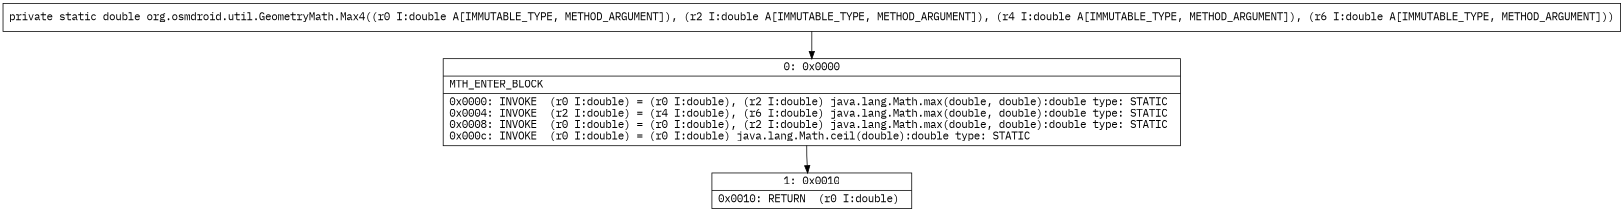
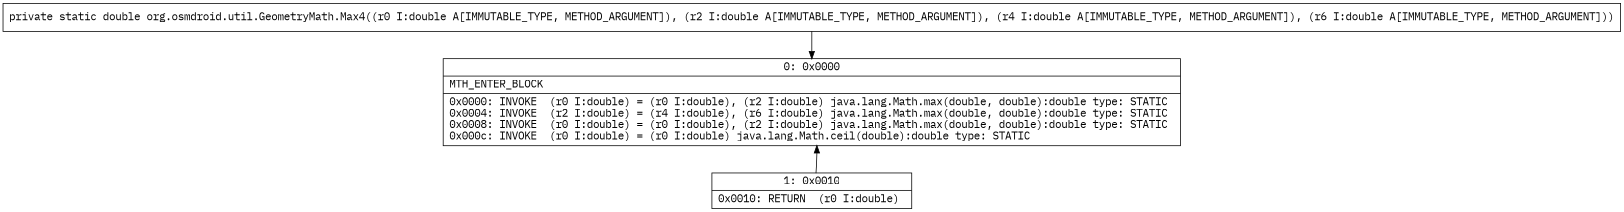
edge "0: 0x0000" -> "1: 0x0010": reversed
